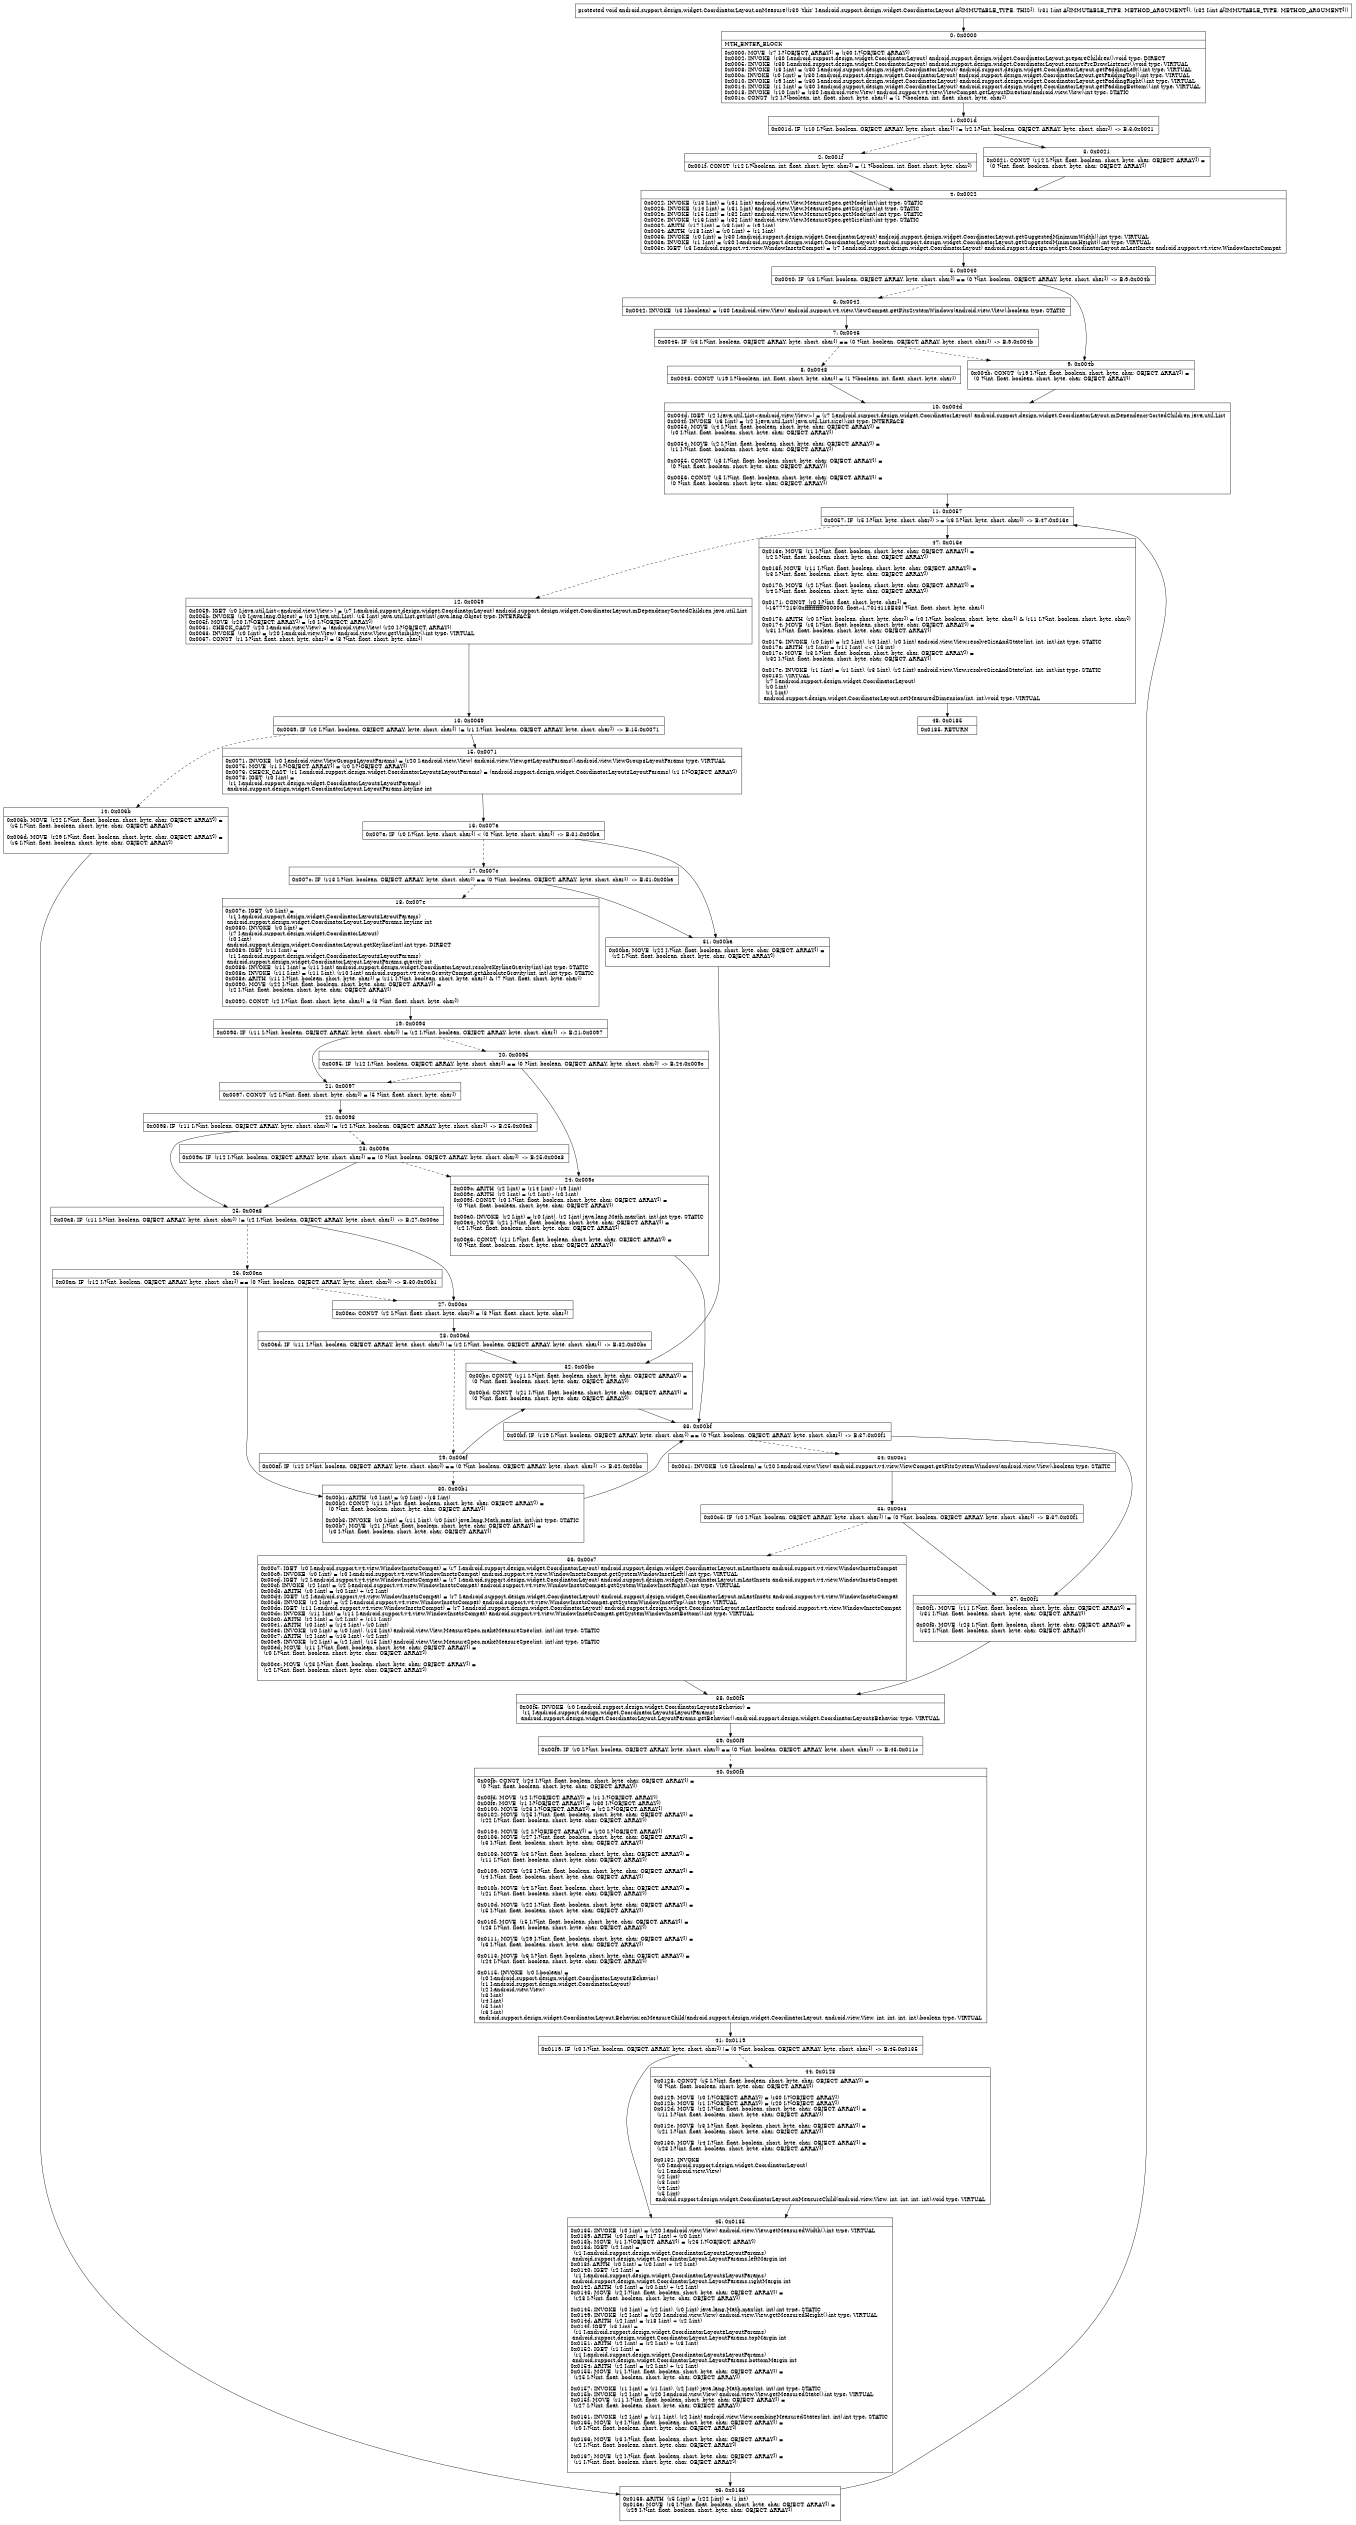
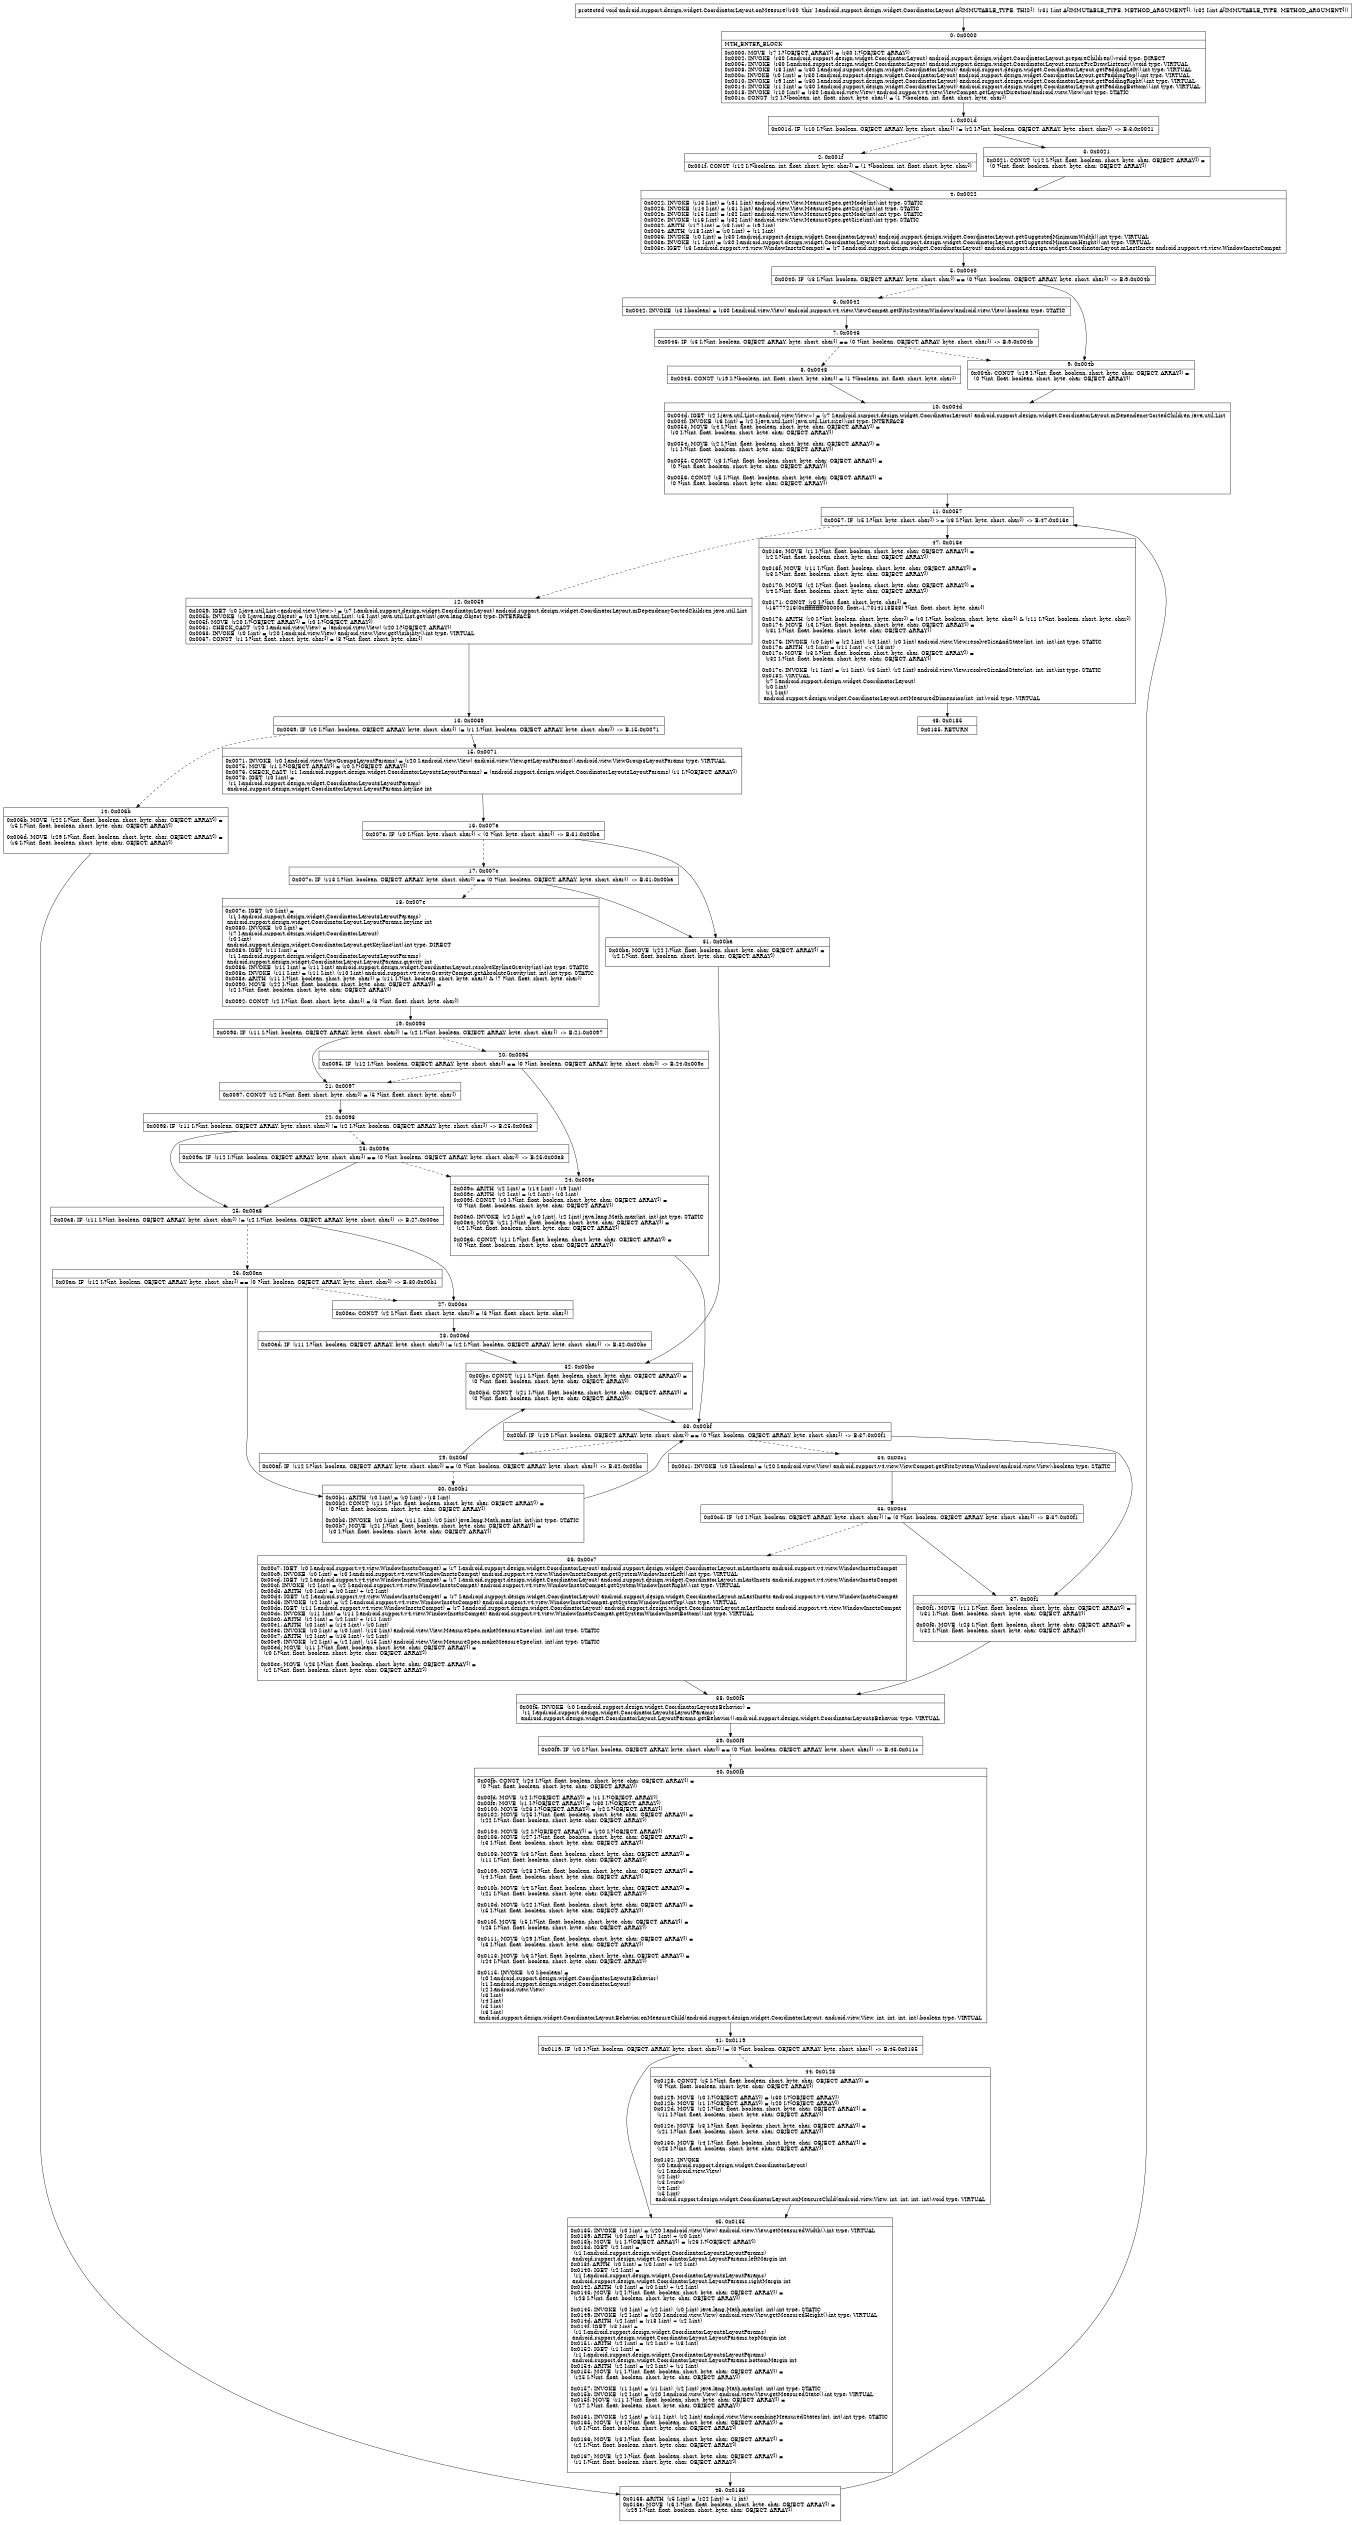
edge "28: 0x00ad" -> "29: 0x00af": now "33: 0x00bf" -> "29: 0x00af"
node "44: 0x0128": text "(r3 I:int)" -> "(r3 I:view)"
